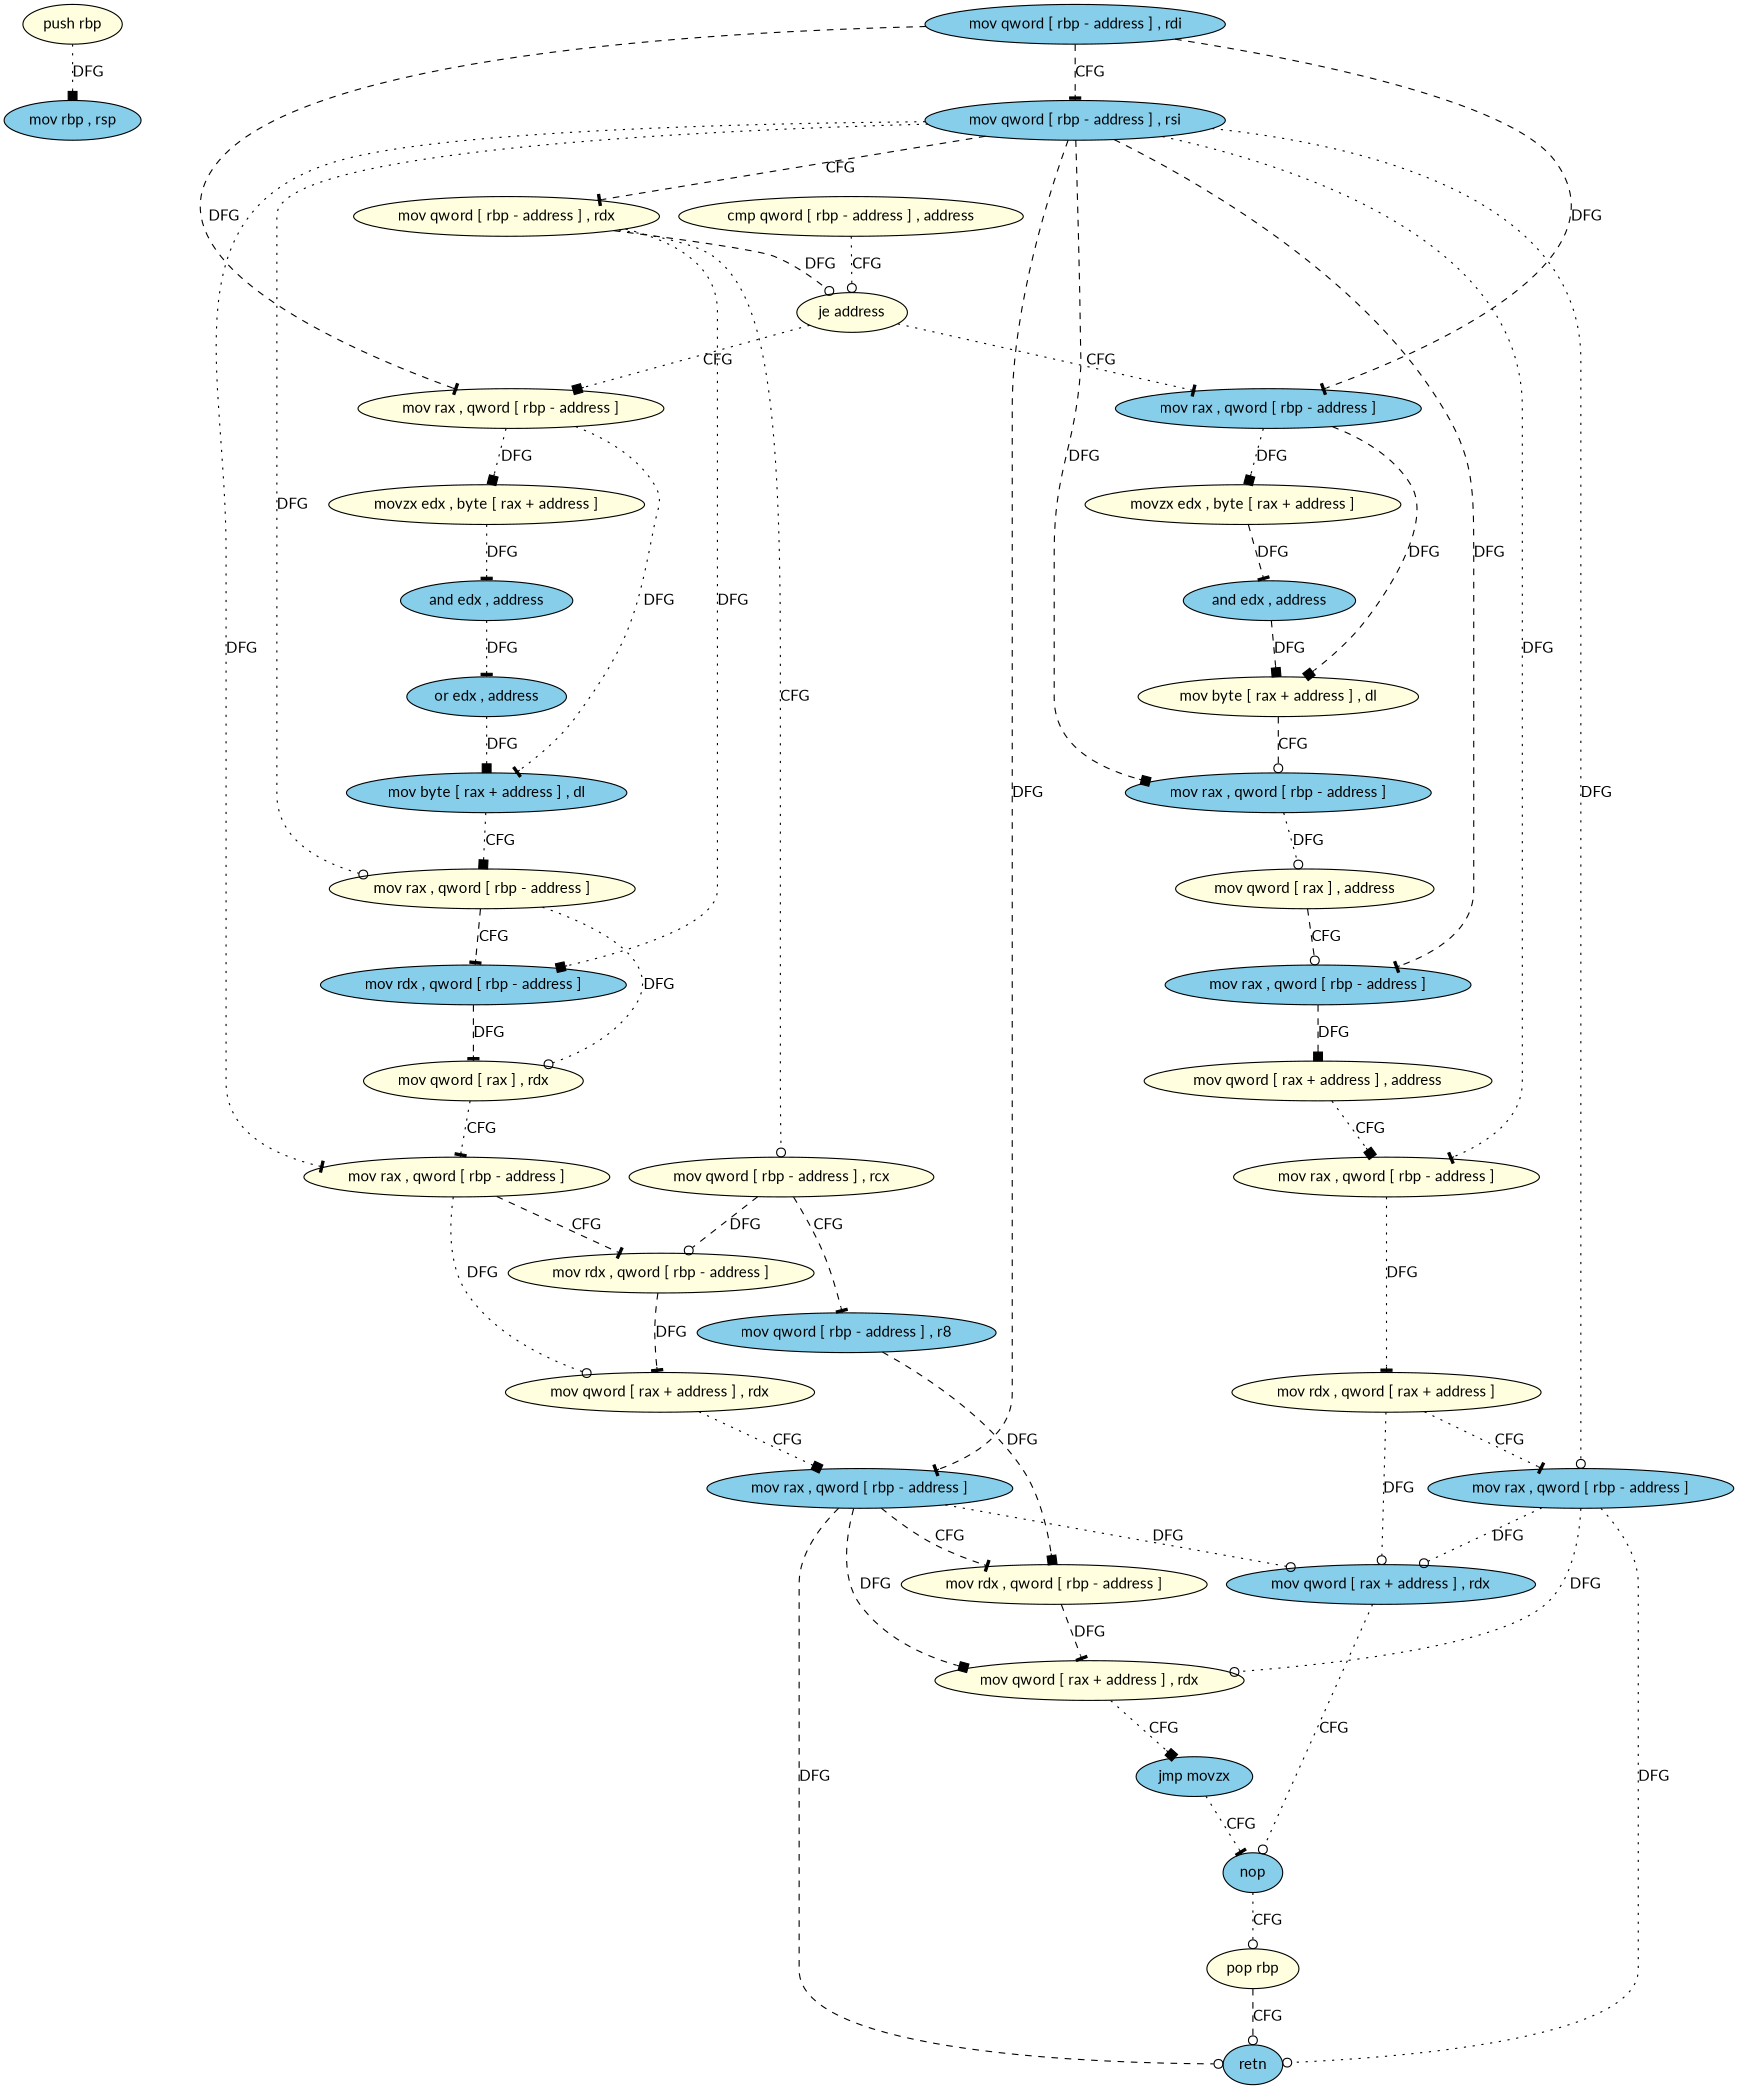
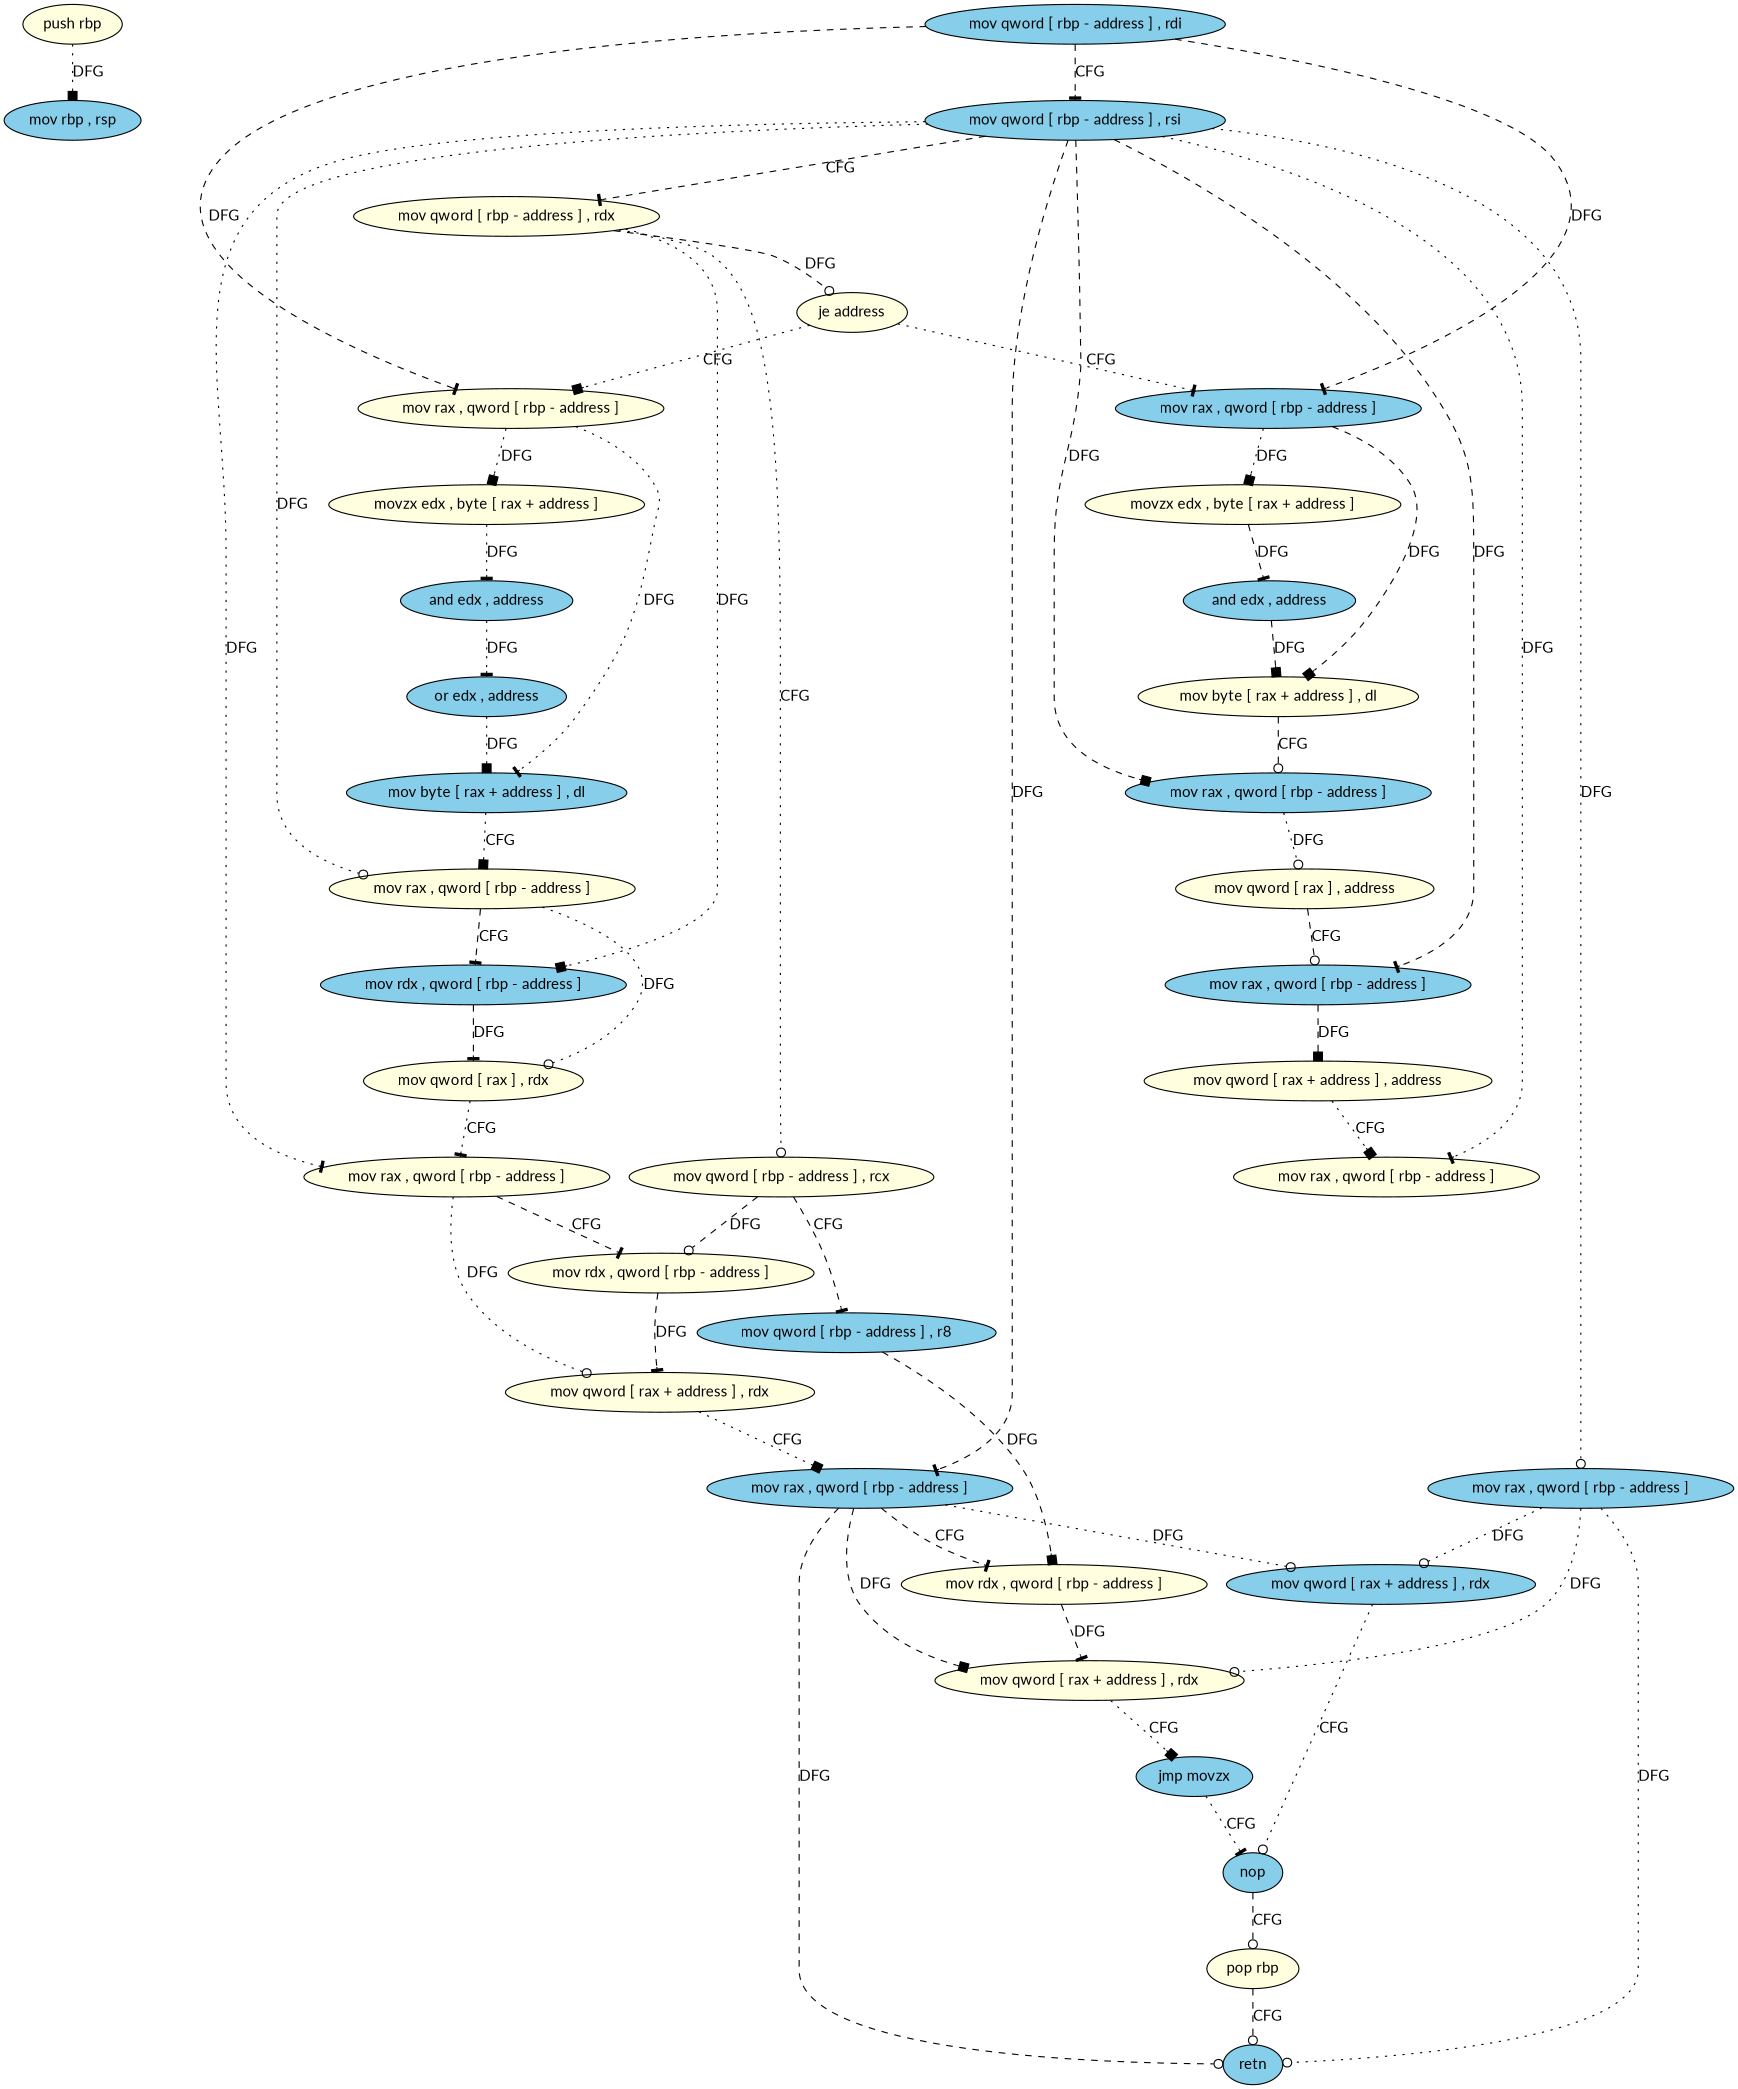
node "cmp qword [ rbp - address ] , address": removed
node "mov rdx , qword [ rax + address ]": removed
edge "nop" -> "pop rbp": style dotted -> dashed
